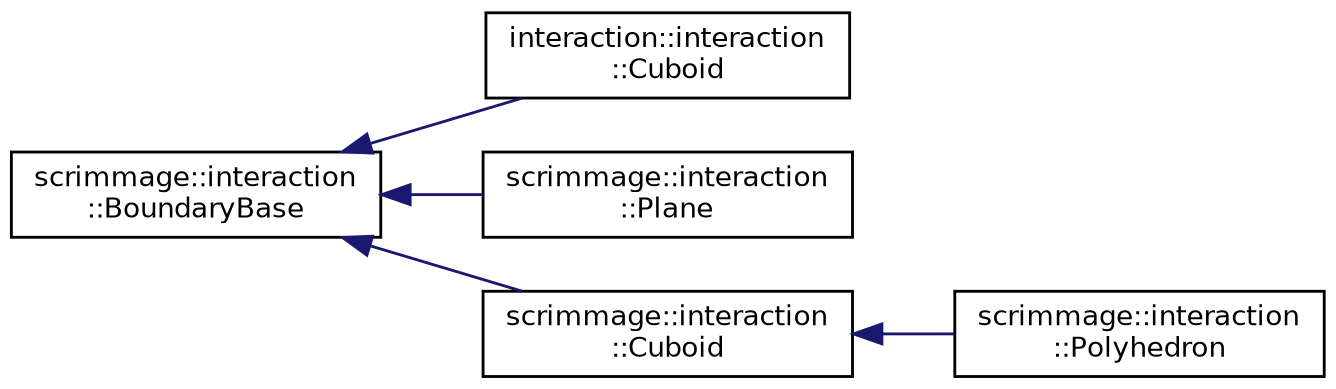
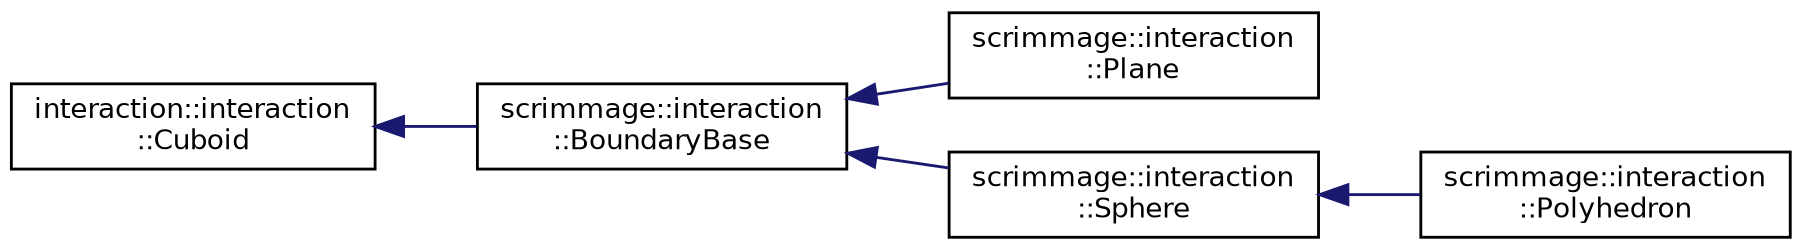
edge "interaction::interaction ::Cuboid" -> "scrimmage::interaction ::BoundaryBase": reversed
node "scrimmage::interaction ::Cuboid": label "scrimmage::interaction ::Cuboid" -> "scrimmage::interaction ::Sphere"
